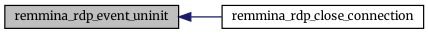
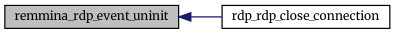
node "remmina_rdp_close_connection": label "remmina_rdp_close_connection" -> "rdp_rdp_close_connection"
